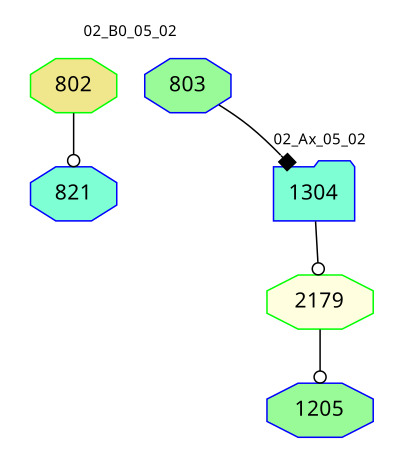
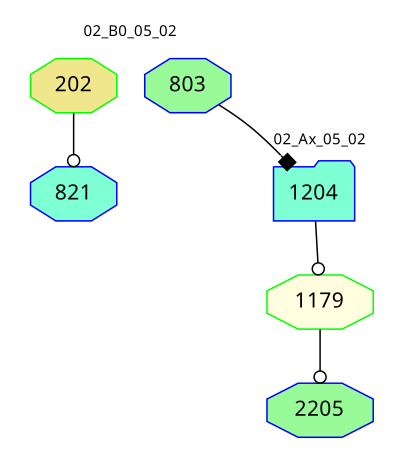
node "802": label "802" -> "202"
node "1304": label "1304" -> "1204"
node "2179": label "2179" -> "1179"
node "1205": label "1205" -> "2205"
